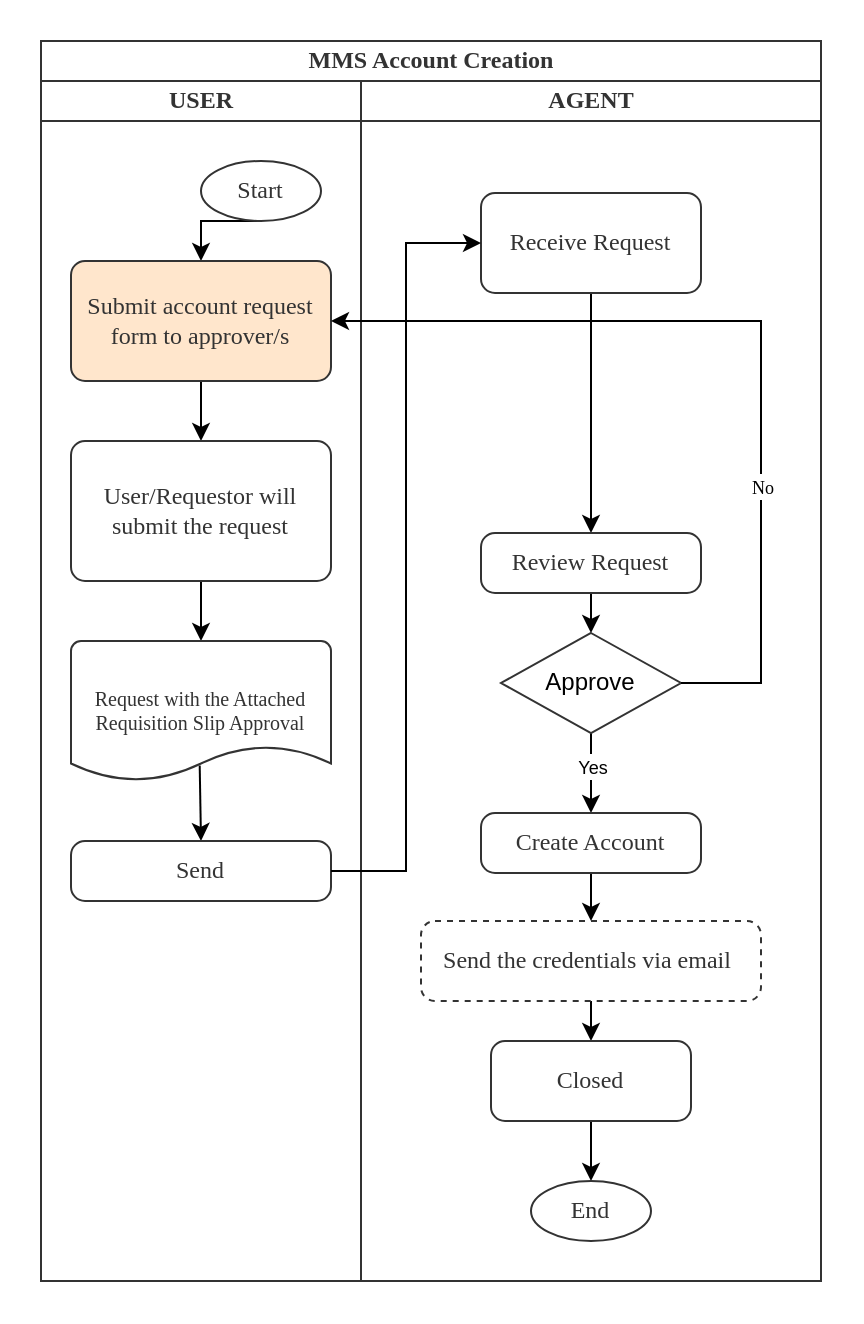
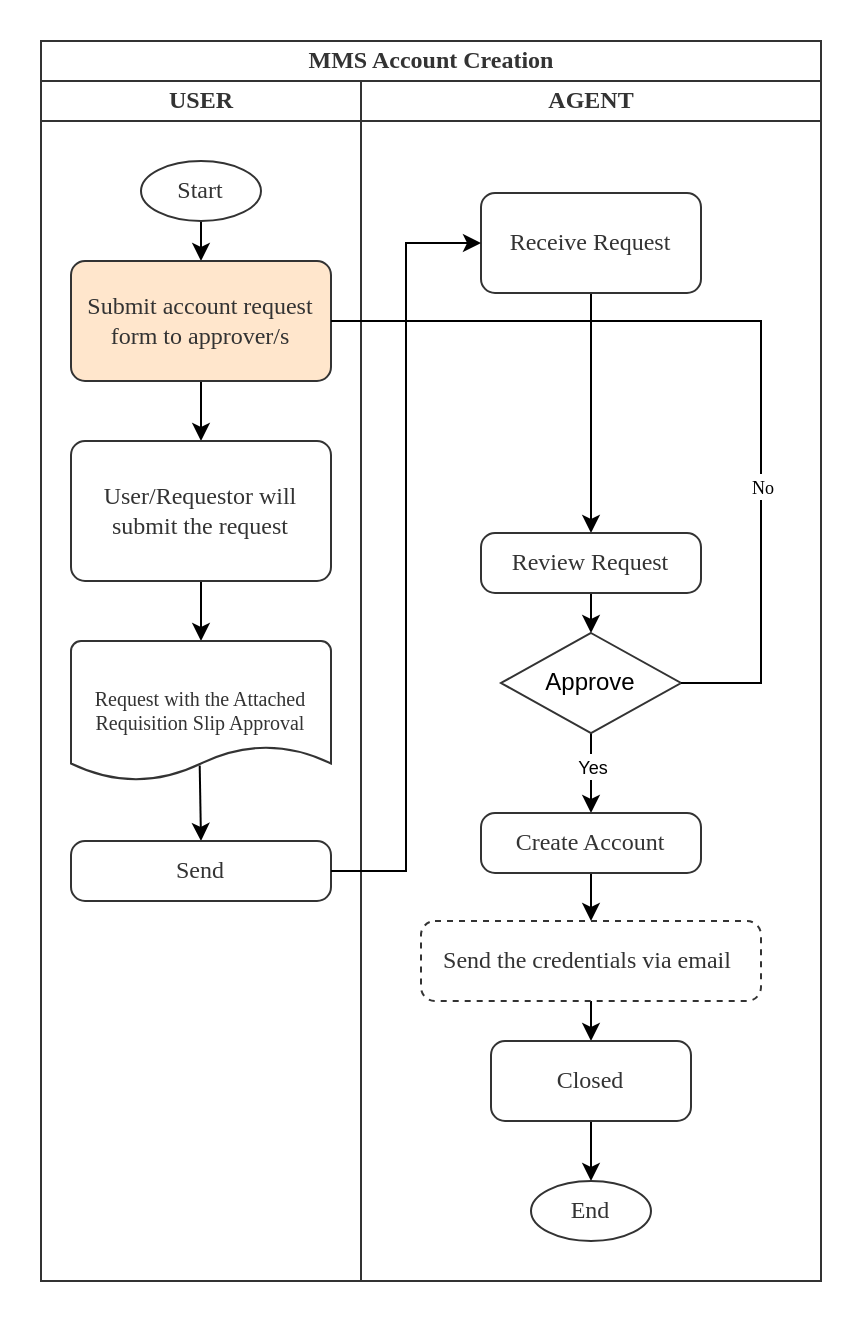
node "Start": moved (261, 191) -> (201, 191)
edge "Approve" -> "Submit account request form to approver/s": arrowhead classic -> none
